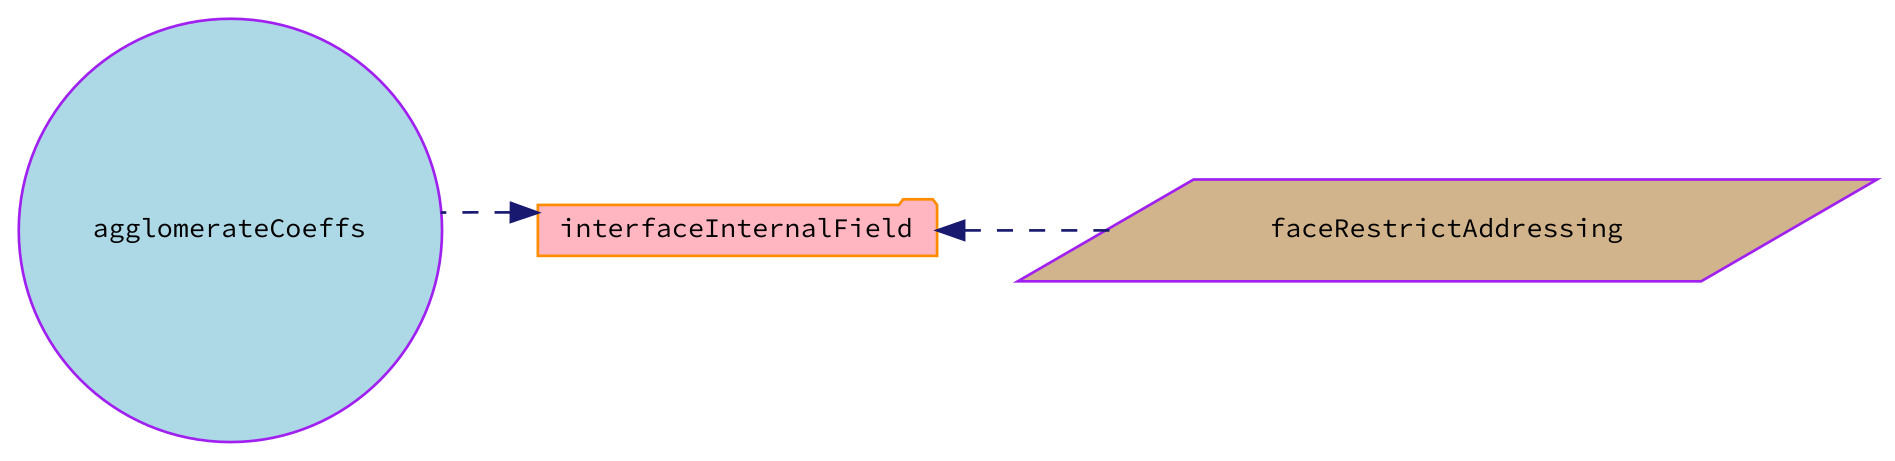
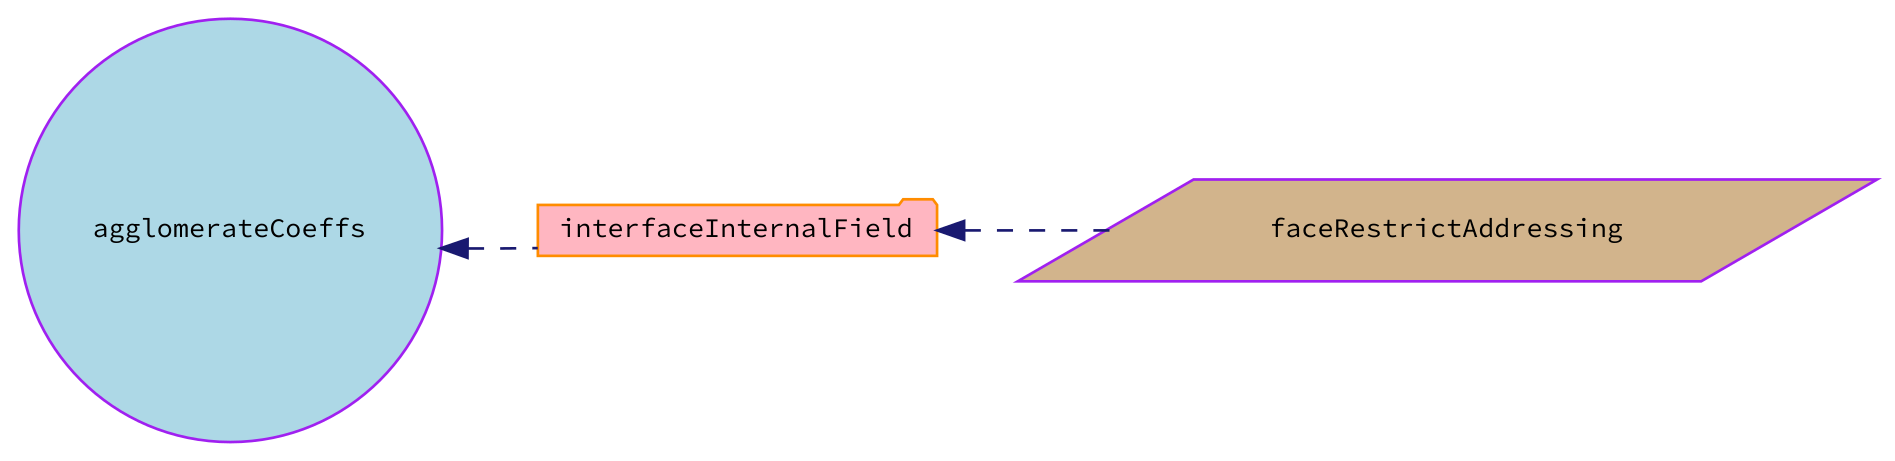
edge "agglomerateCoeffs" -> "interfaceInternalField": reversed
